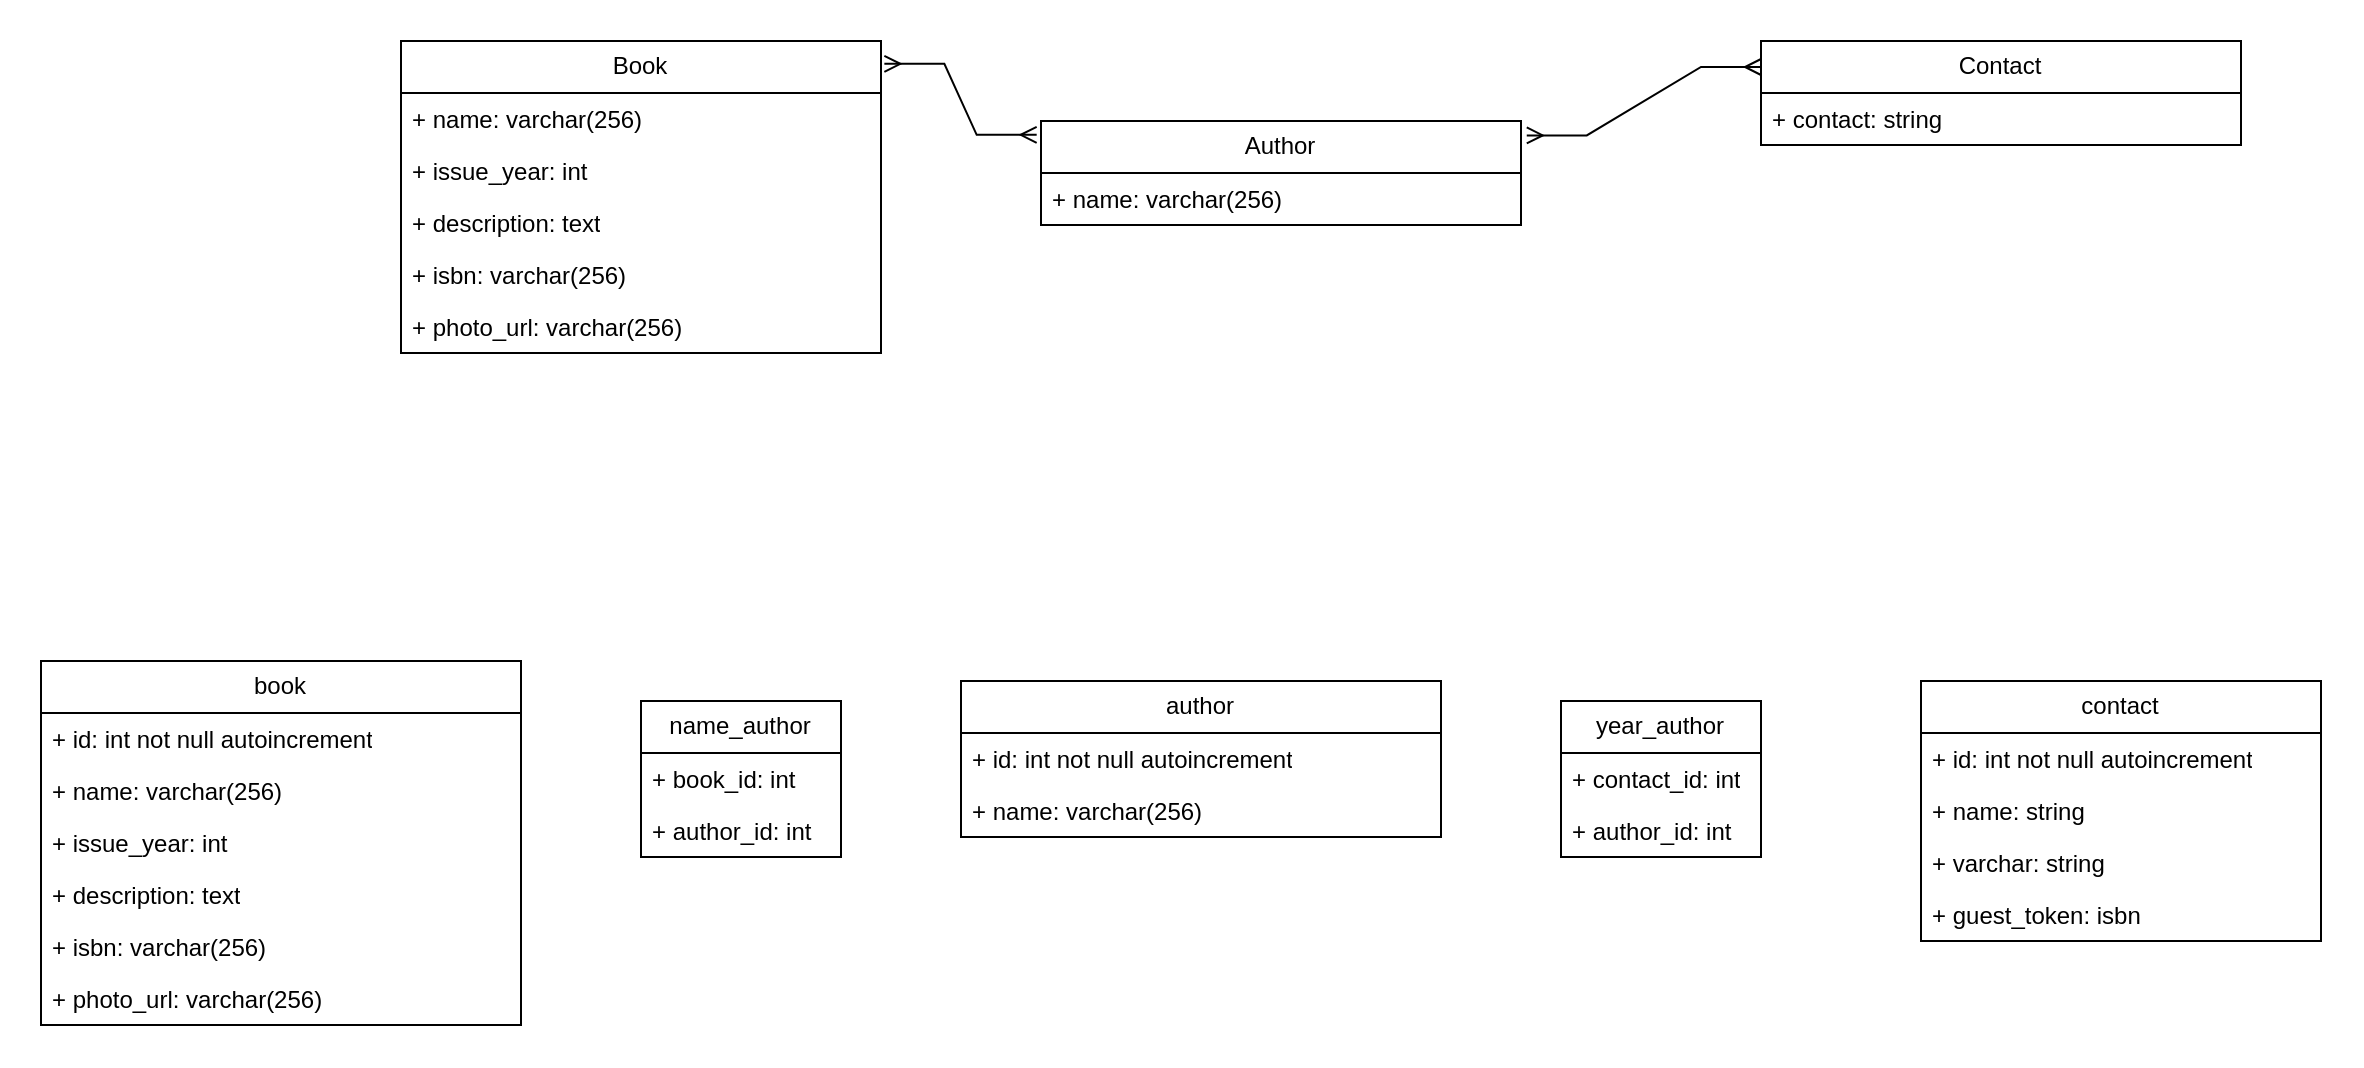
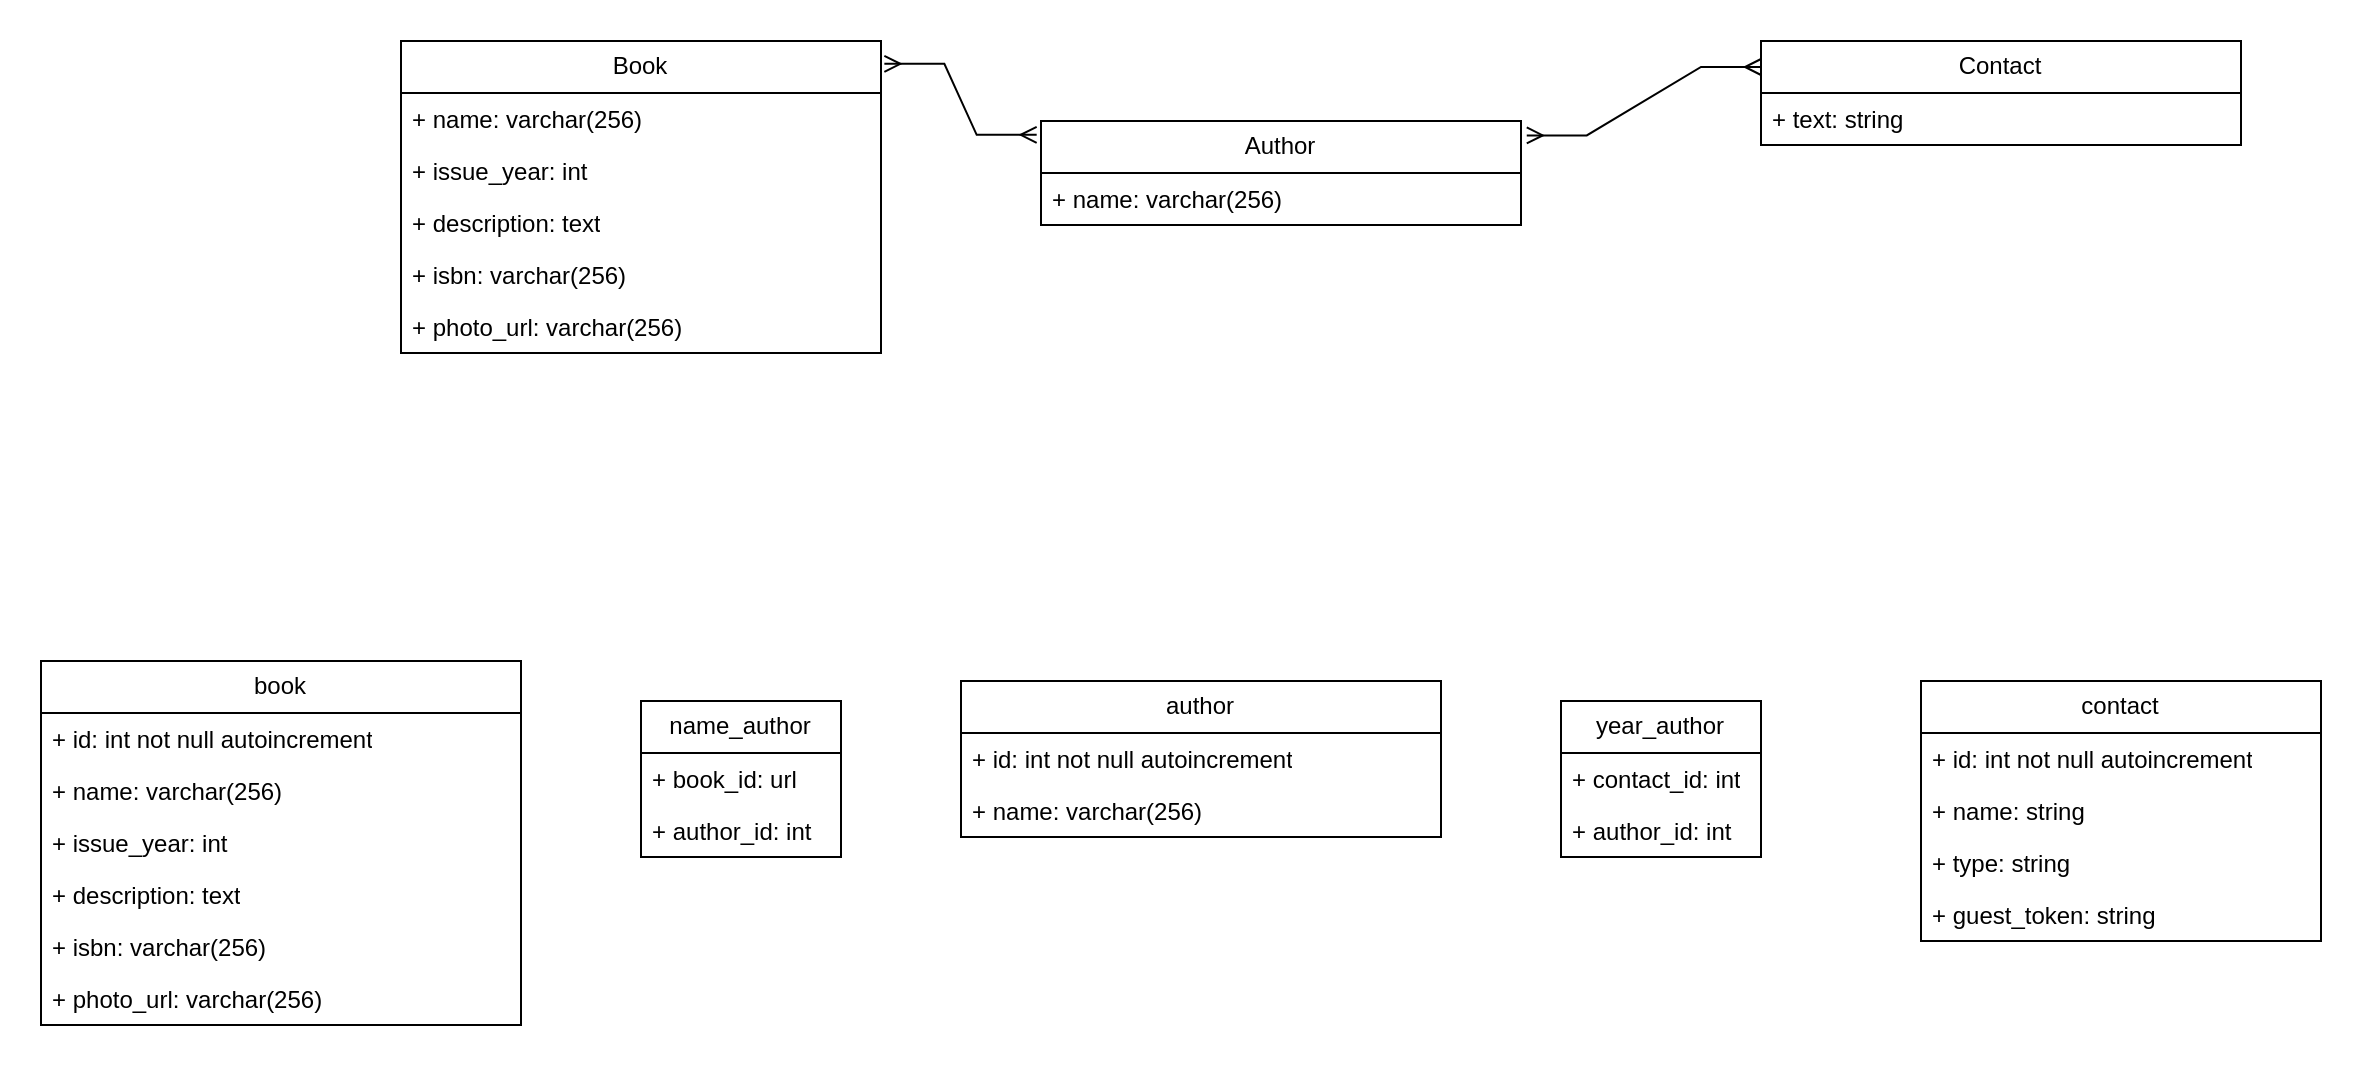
node "+ contact: string": label "+ contact: string" -> "+ text: string"
node "+ book_id: int": label "+ book_id: int" -> "+ book_id: url"
node "+ varchar: string": label "+ varchar: string" -> "+ type: string"
node "+ guest_token: isbn": label "+ guest_token: isbn" -> "+ guest_token: string"
